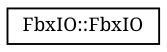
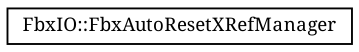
node "FbxIO::FbxIO": label "FbxIO::FbxIO" -> "FbxIO::FbxAutoResetXRefManager"
